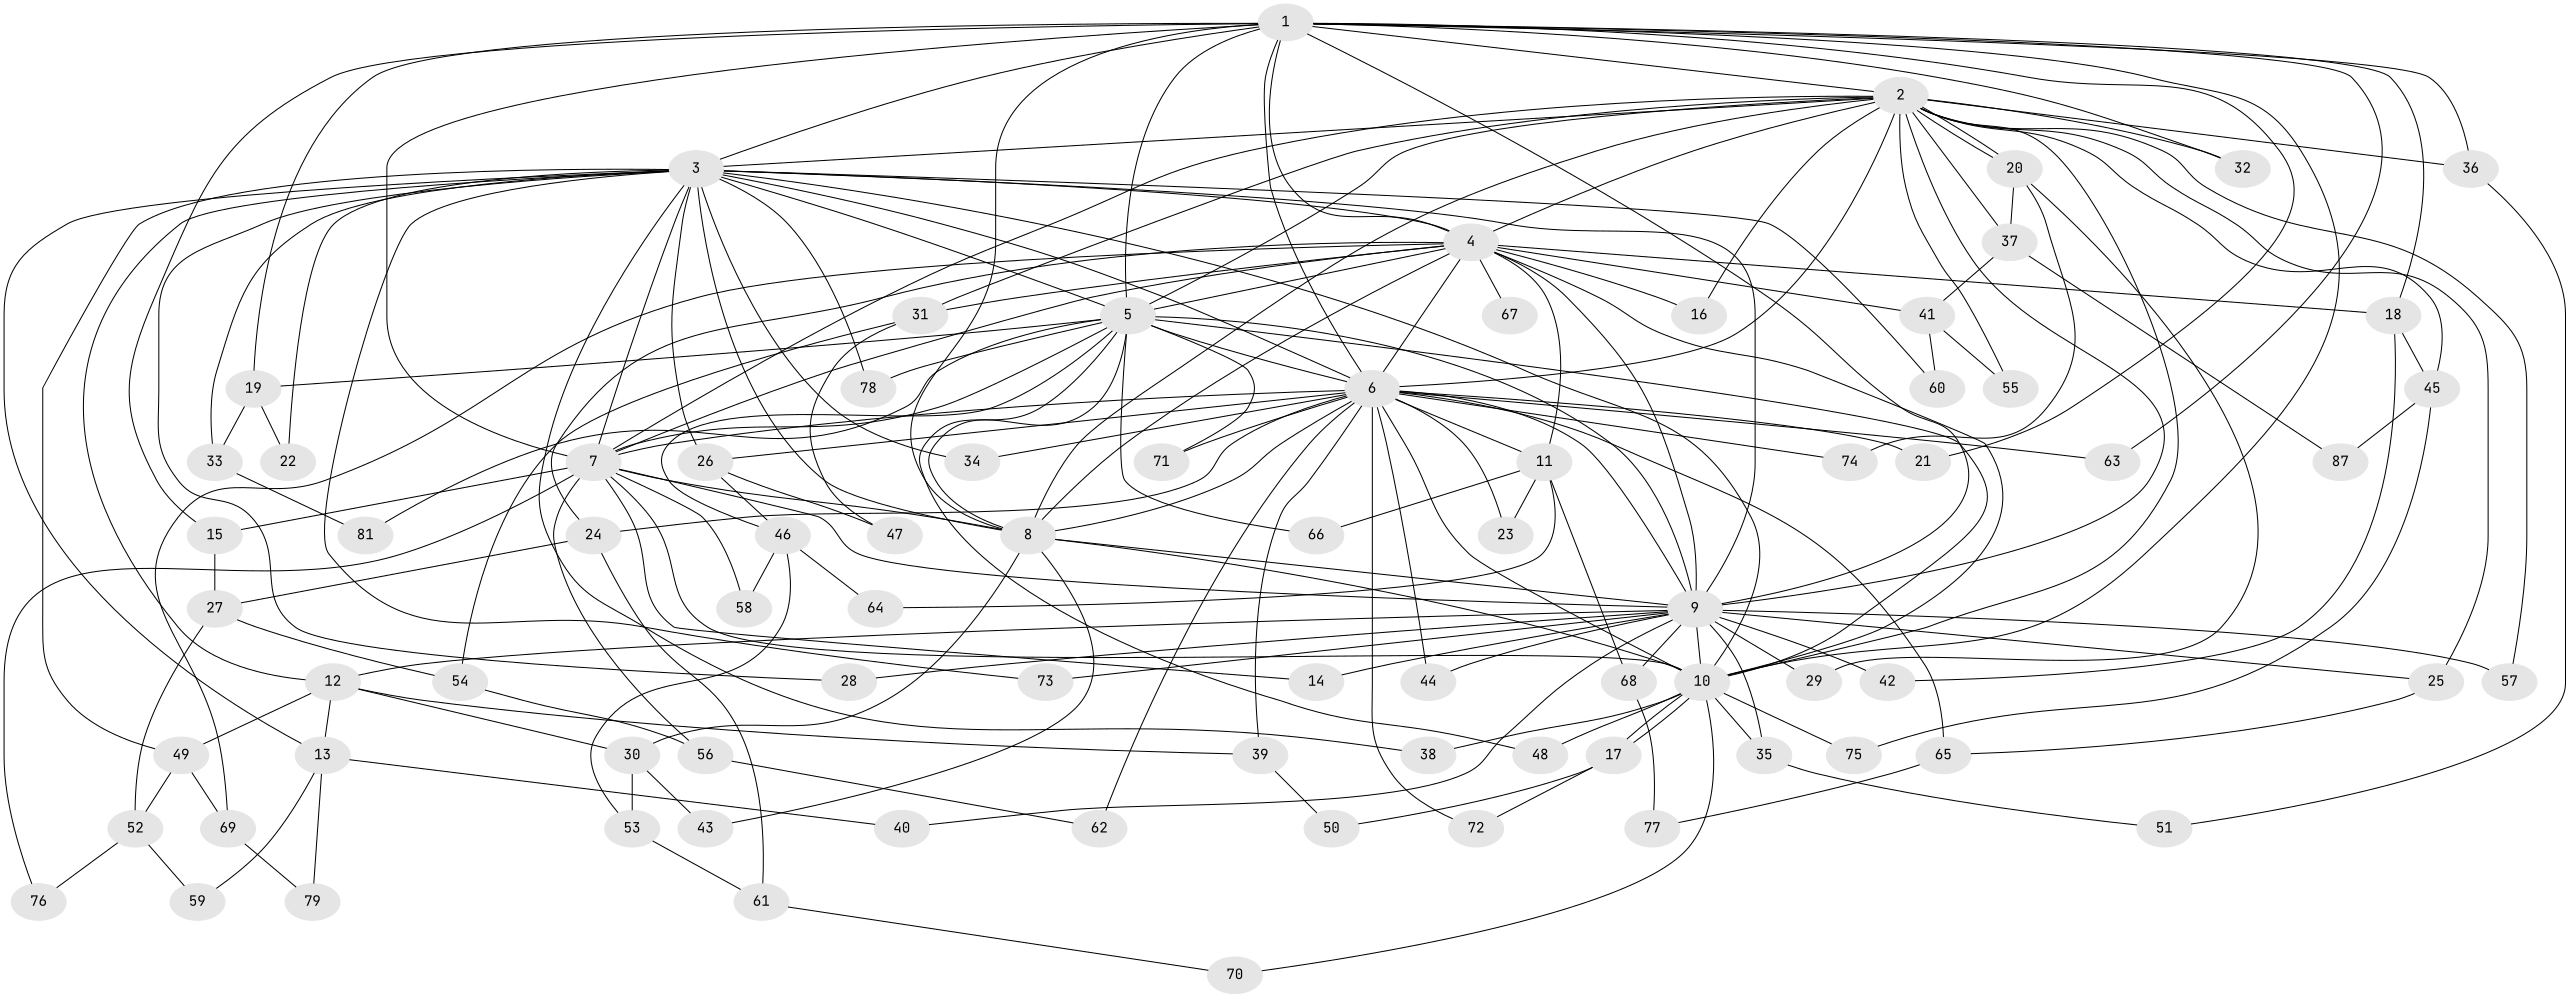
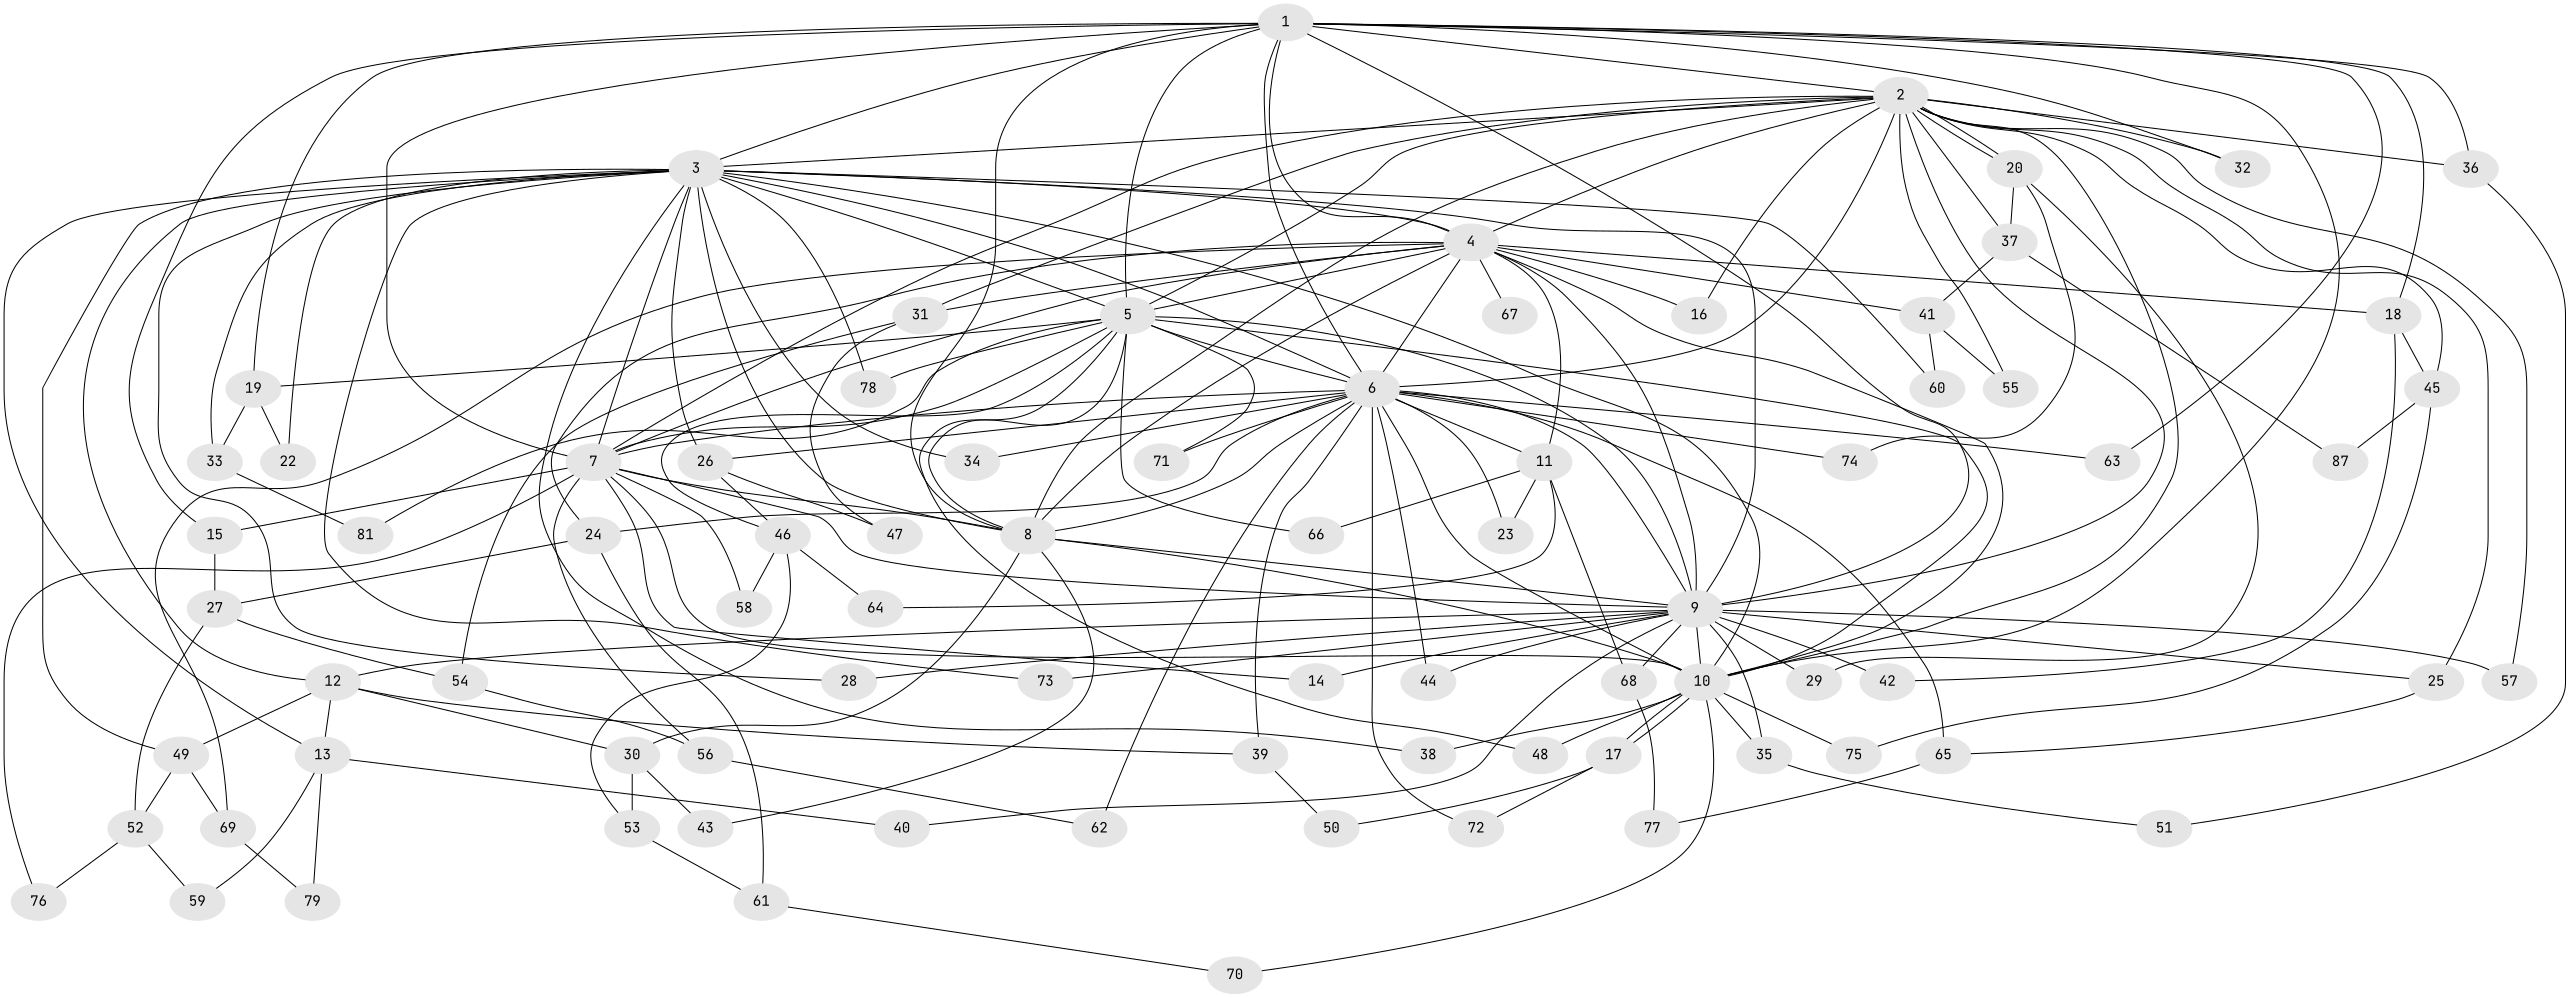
node "21": removed
